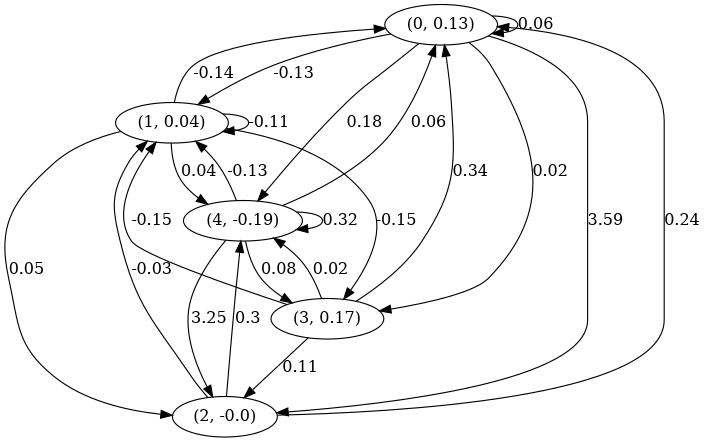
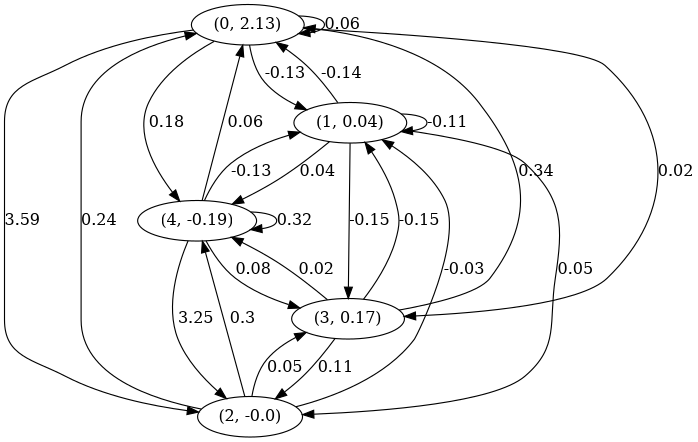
node "(0, 0.13)": label "(0, 0.13)" -> "(0, 2.13)"
edge "(2, -0.0)" -> "(3, 0.17)": added, label "0.05"
